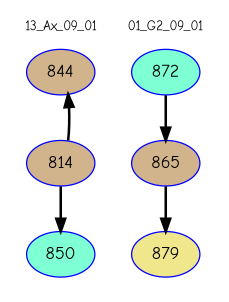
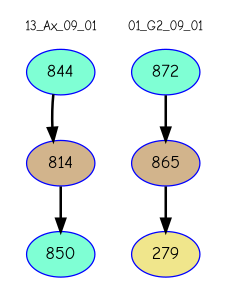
node "844": fillcolor tan -> aquamarine
edge "814" -> "844": reversed
node "879": label "879" -> "279"
